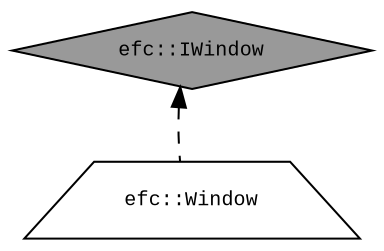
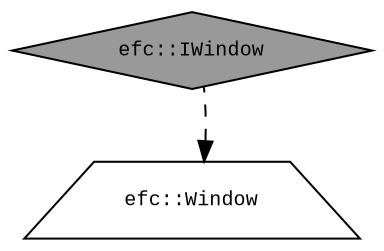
edge "efc::Window" -> "efc::IWindow": reversed
